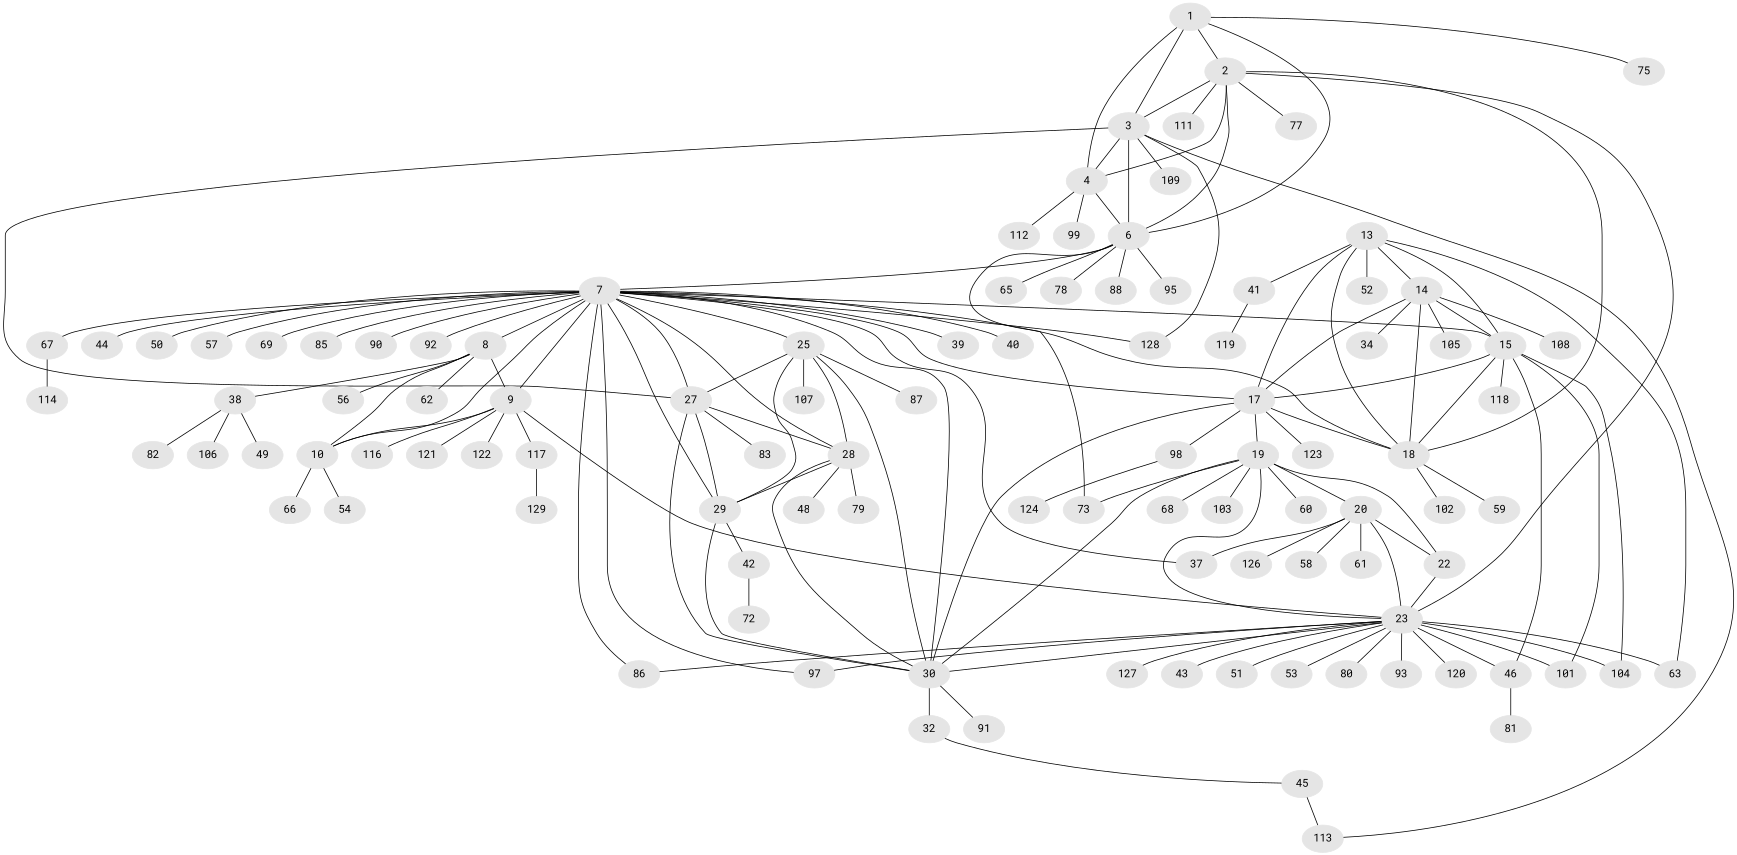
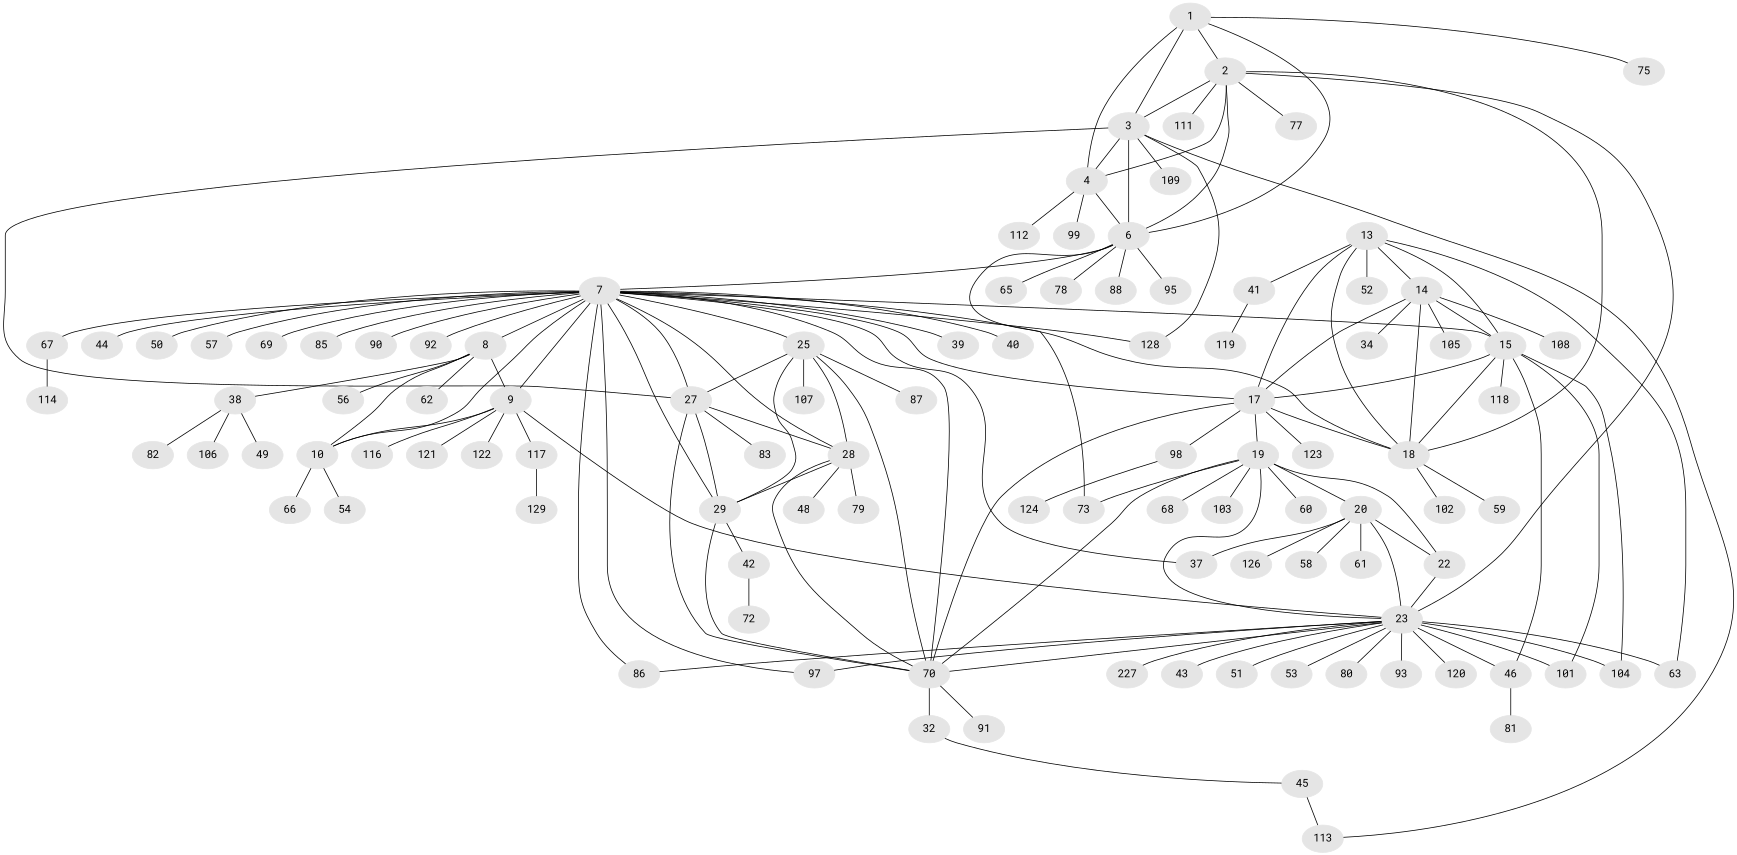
node "30": label "30" -> "70"
node "127": label "127" -> "227"
